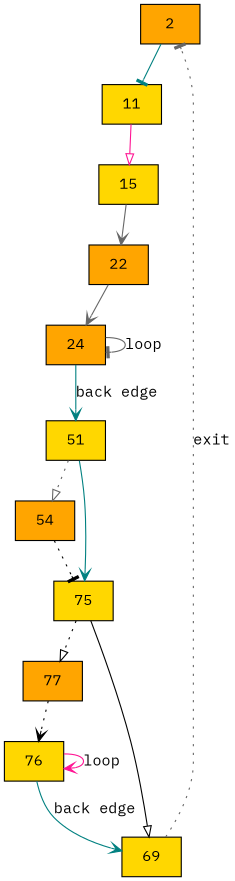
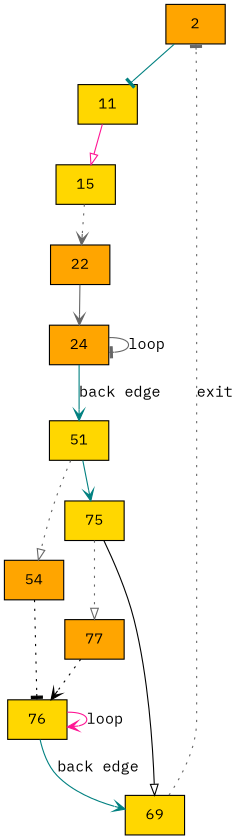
edge "15" -> "22": style solid -> dotted
edge "54" -> "75": now "54" -> "76"
edge "75" -> "77": color black -> gray40
